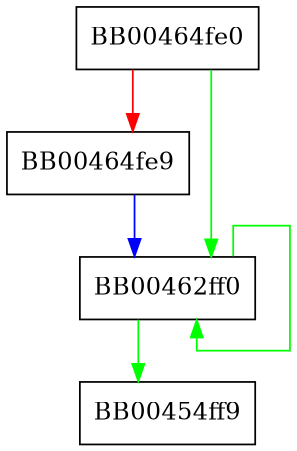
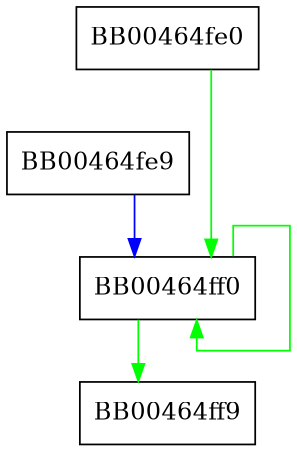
edge "BB00464fe0" -> "BB00464fe9": removed
node "BB00462ff0": label "BB00462ff0" -> "BB00464ff0"
node "BB00454ff9": label "BB00454ff9" -> "BB00464ff9"
